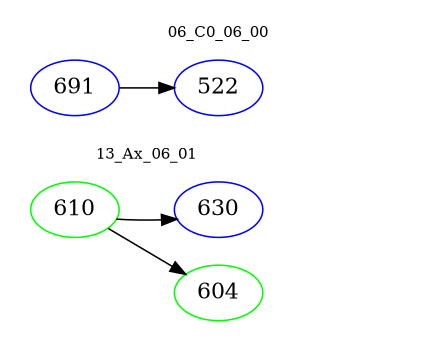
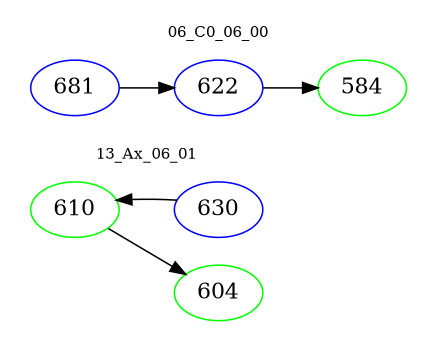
node "691": label "691" -> "681"
node "522": label "522" -> "622"
node "584": added
edge "610" -> "630": reversed
